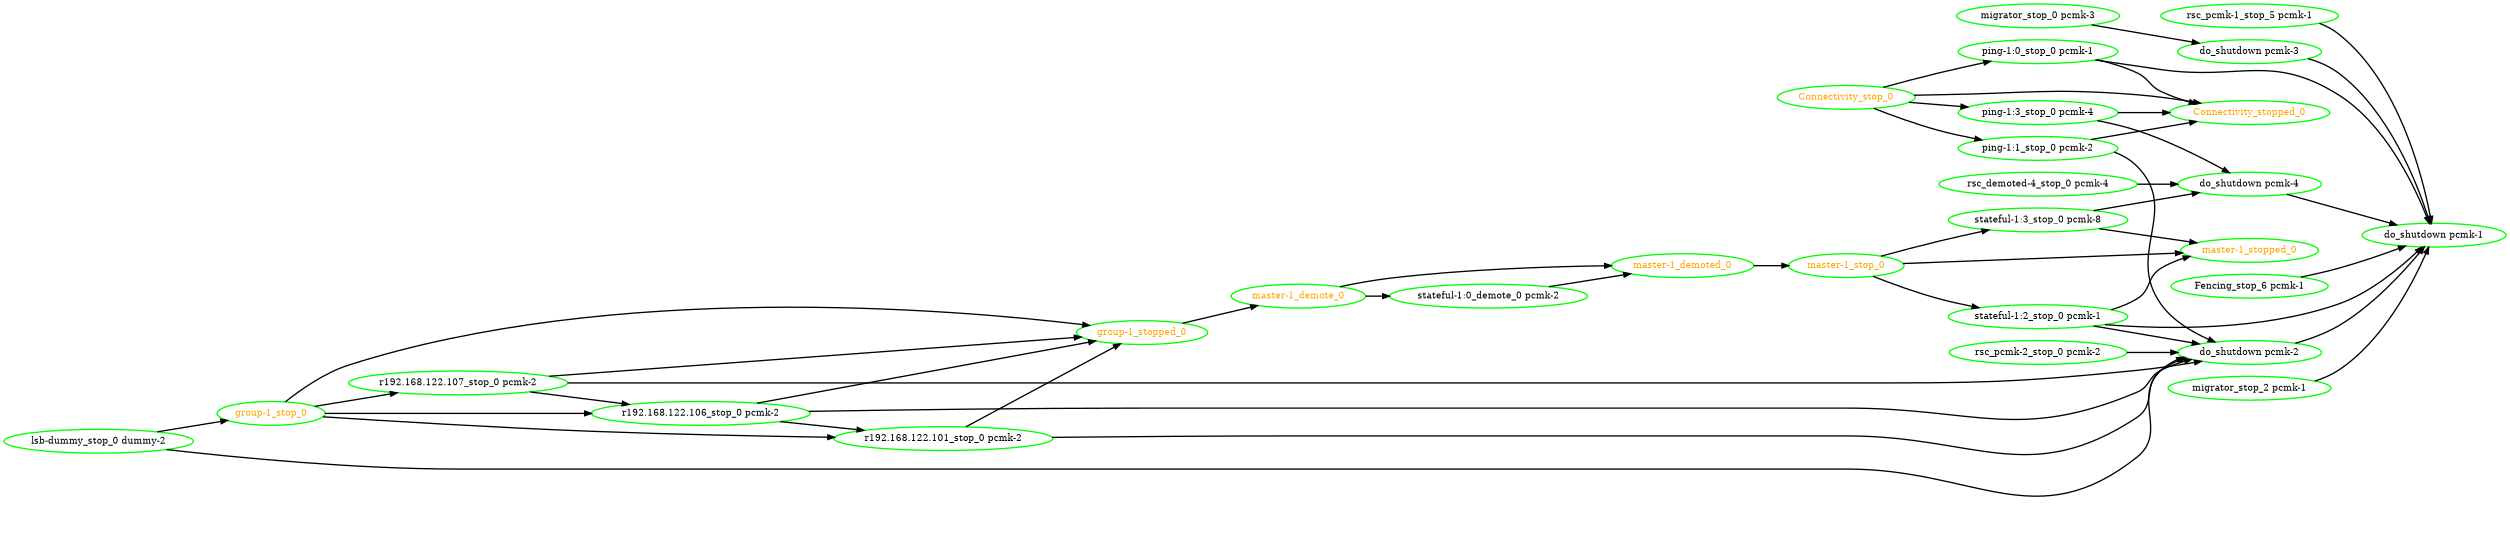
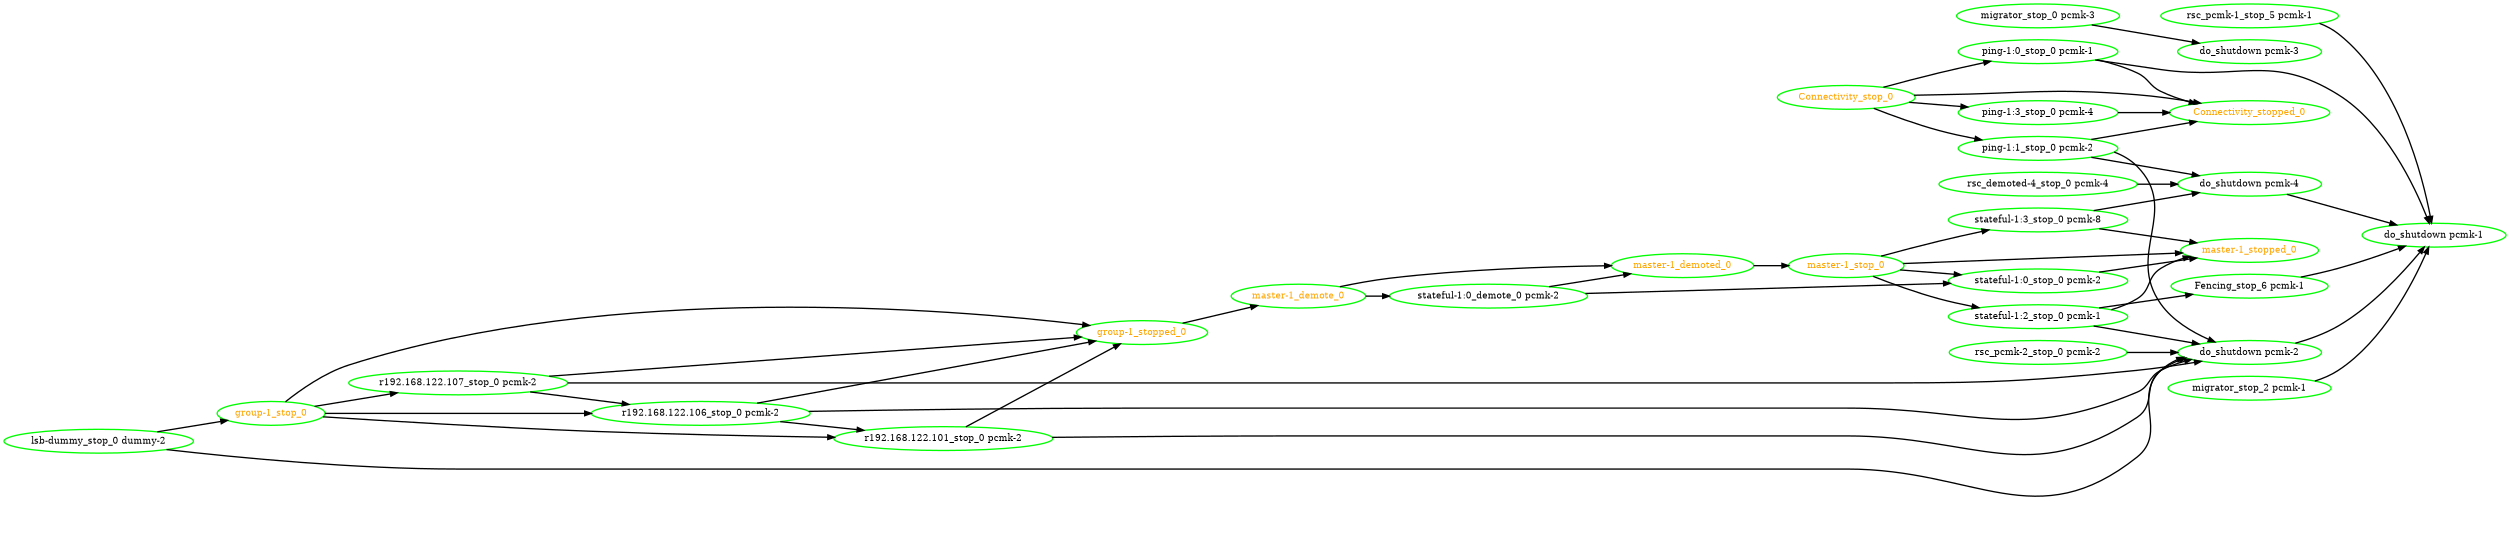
edge "do_shutdown pcmk-3" -> "do_shutdown pcmk-1": removed
edge "ping-1:3_stop_0 pcmk-4" -> "do_shutdown pcmk-4": now "ping-1:1_stop_0 pcmk-2" -> "do_shutdown pcmk-4"
node "stateful-1:0_stop_0 pcmk-2": added
edge "stateful-1:2_stop_0 pcmk-1" -> "do_shutdown pcmk-1": now "stateful-1:2_stop_0 pcmk-1" -> "Fencing_stop_6 pcmk-1"
